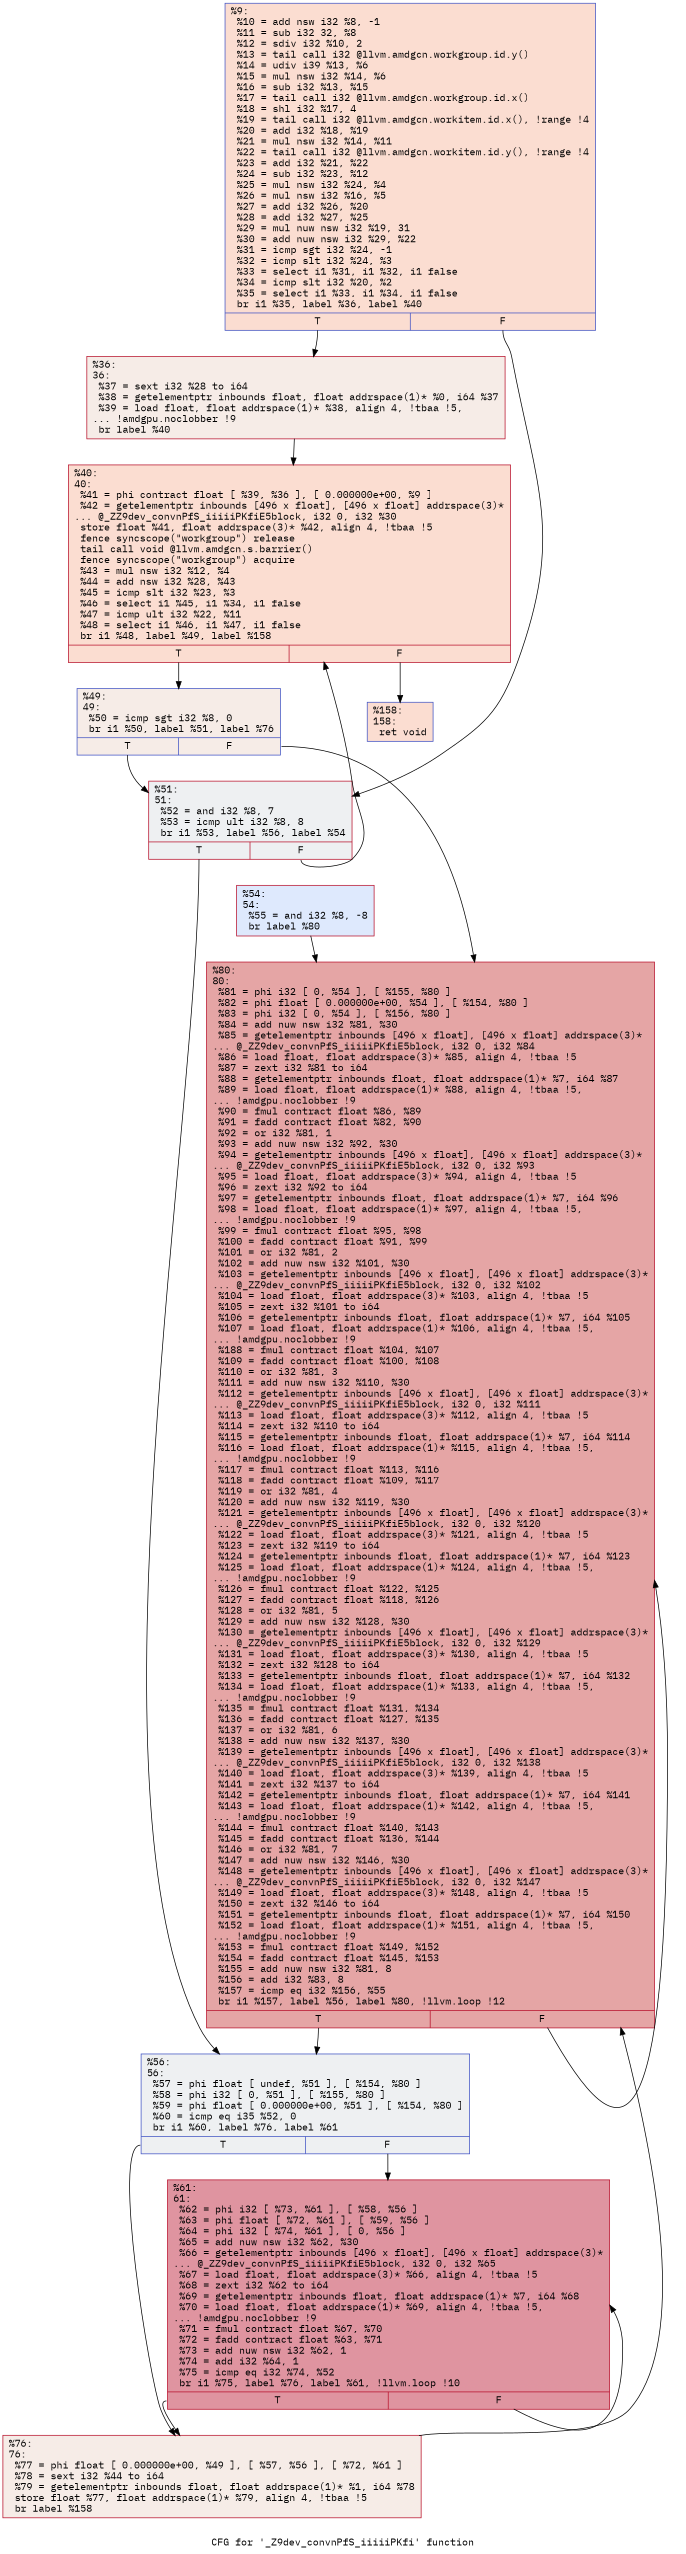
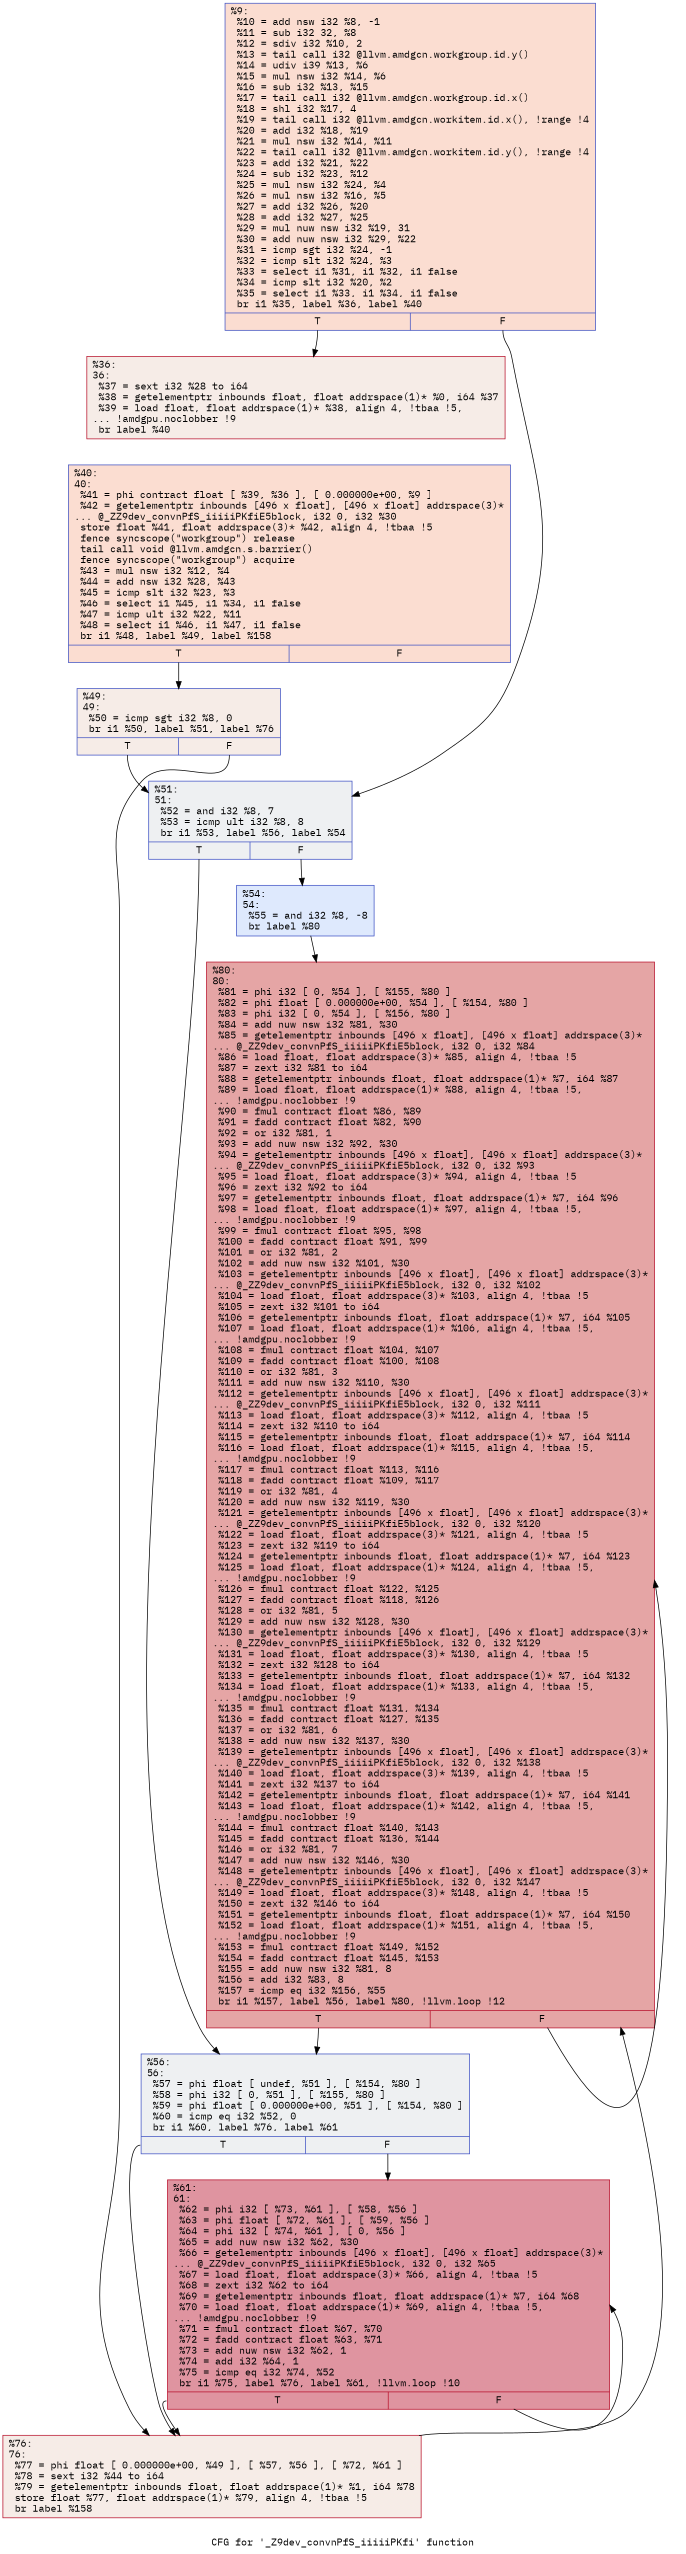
edge "%36:" -> "%40:": removed
node "%40:": color #b70d28ff -> #3d50c3ff
node "%158:": removed
edge "%51:" -> "%40:": now "%51:" -> "%54:"
edge "%49:" -> "%80:": now "%49:" -> "%76:"
node "%51:": color #b70d28ff -> #3d50c3ff
node "%54:": color #b70d28ff -> #3d50c3ff
node "%80:": text "%188 = fmul contract float %104, %107" -> "%108 = fmul contract float %104, %107"
node "%56:": text "%60 = icmp eq i35 %52, 0" -> "%60 = icmp eq i32 %52, 0"
